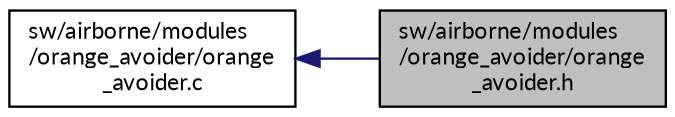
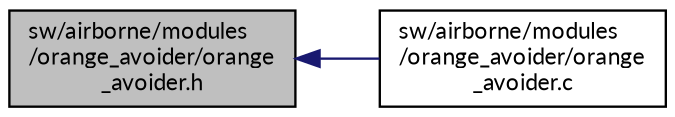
edge "sw/airborne/modules /orange_avoider/orange _avoider.h" -> "sw/airborne/modules /orange_avoider/orange _avoider.c": reversed
